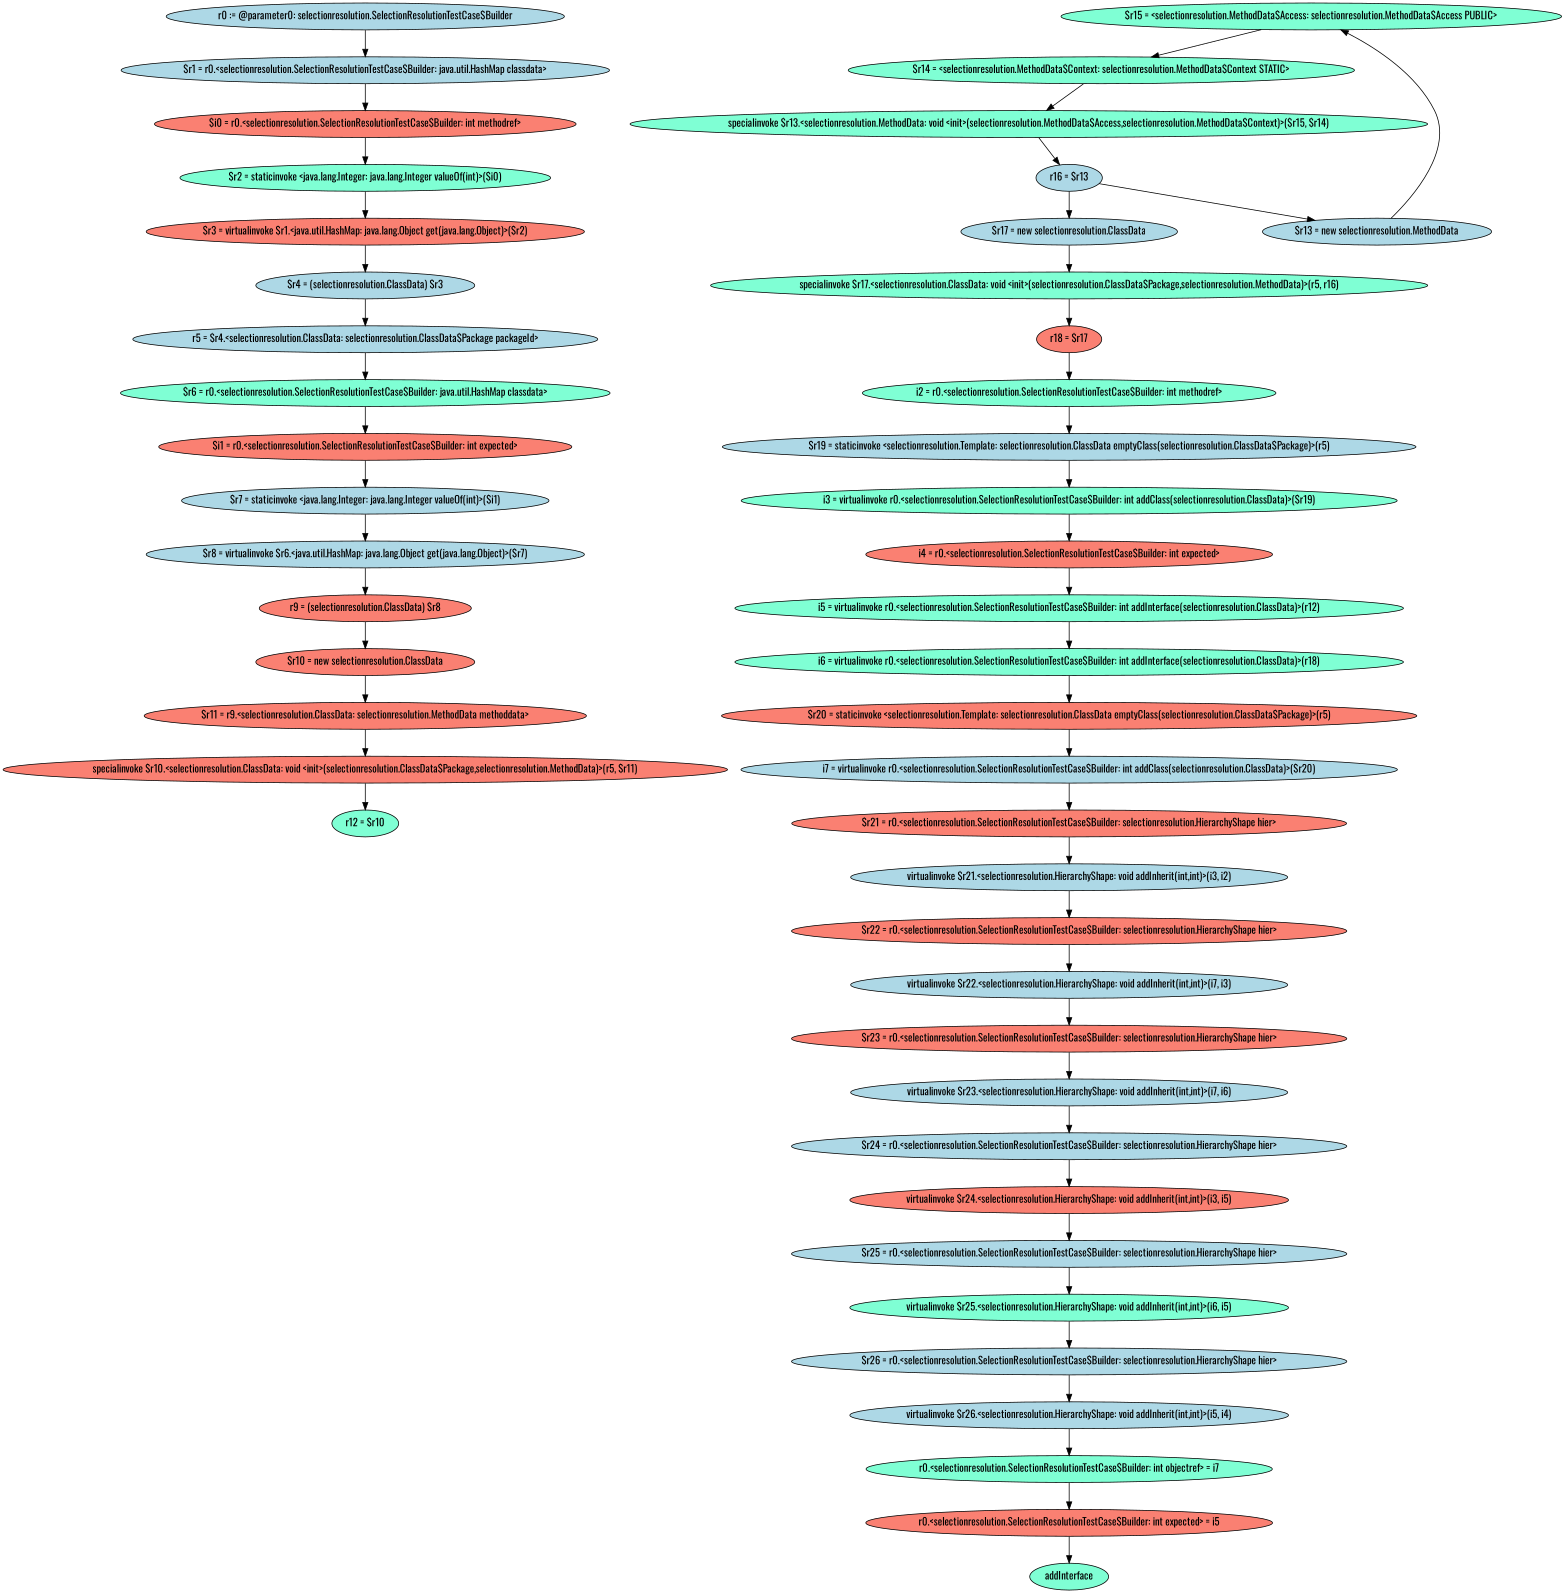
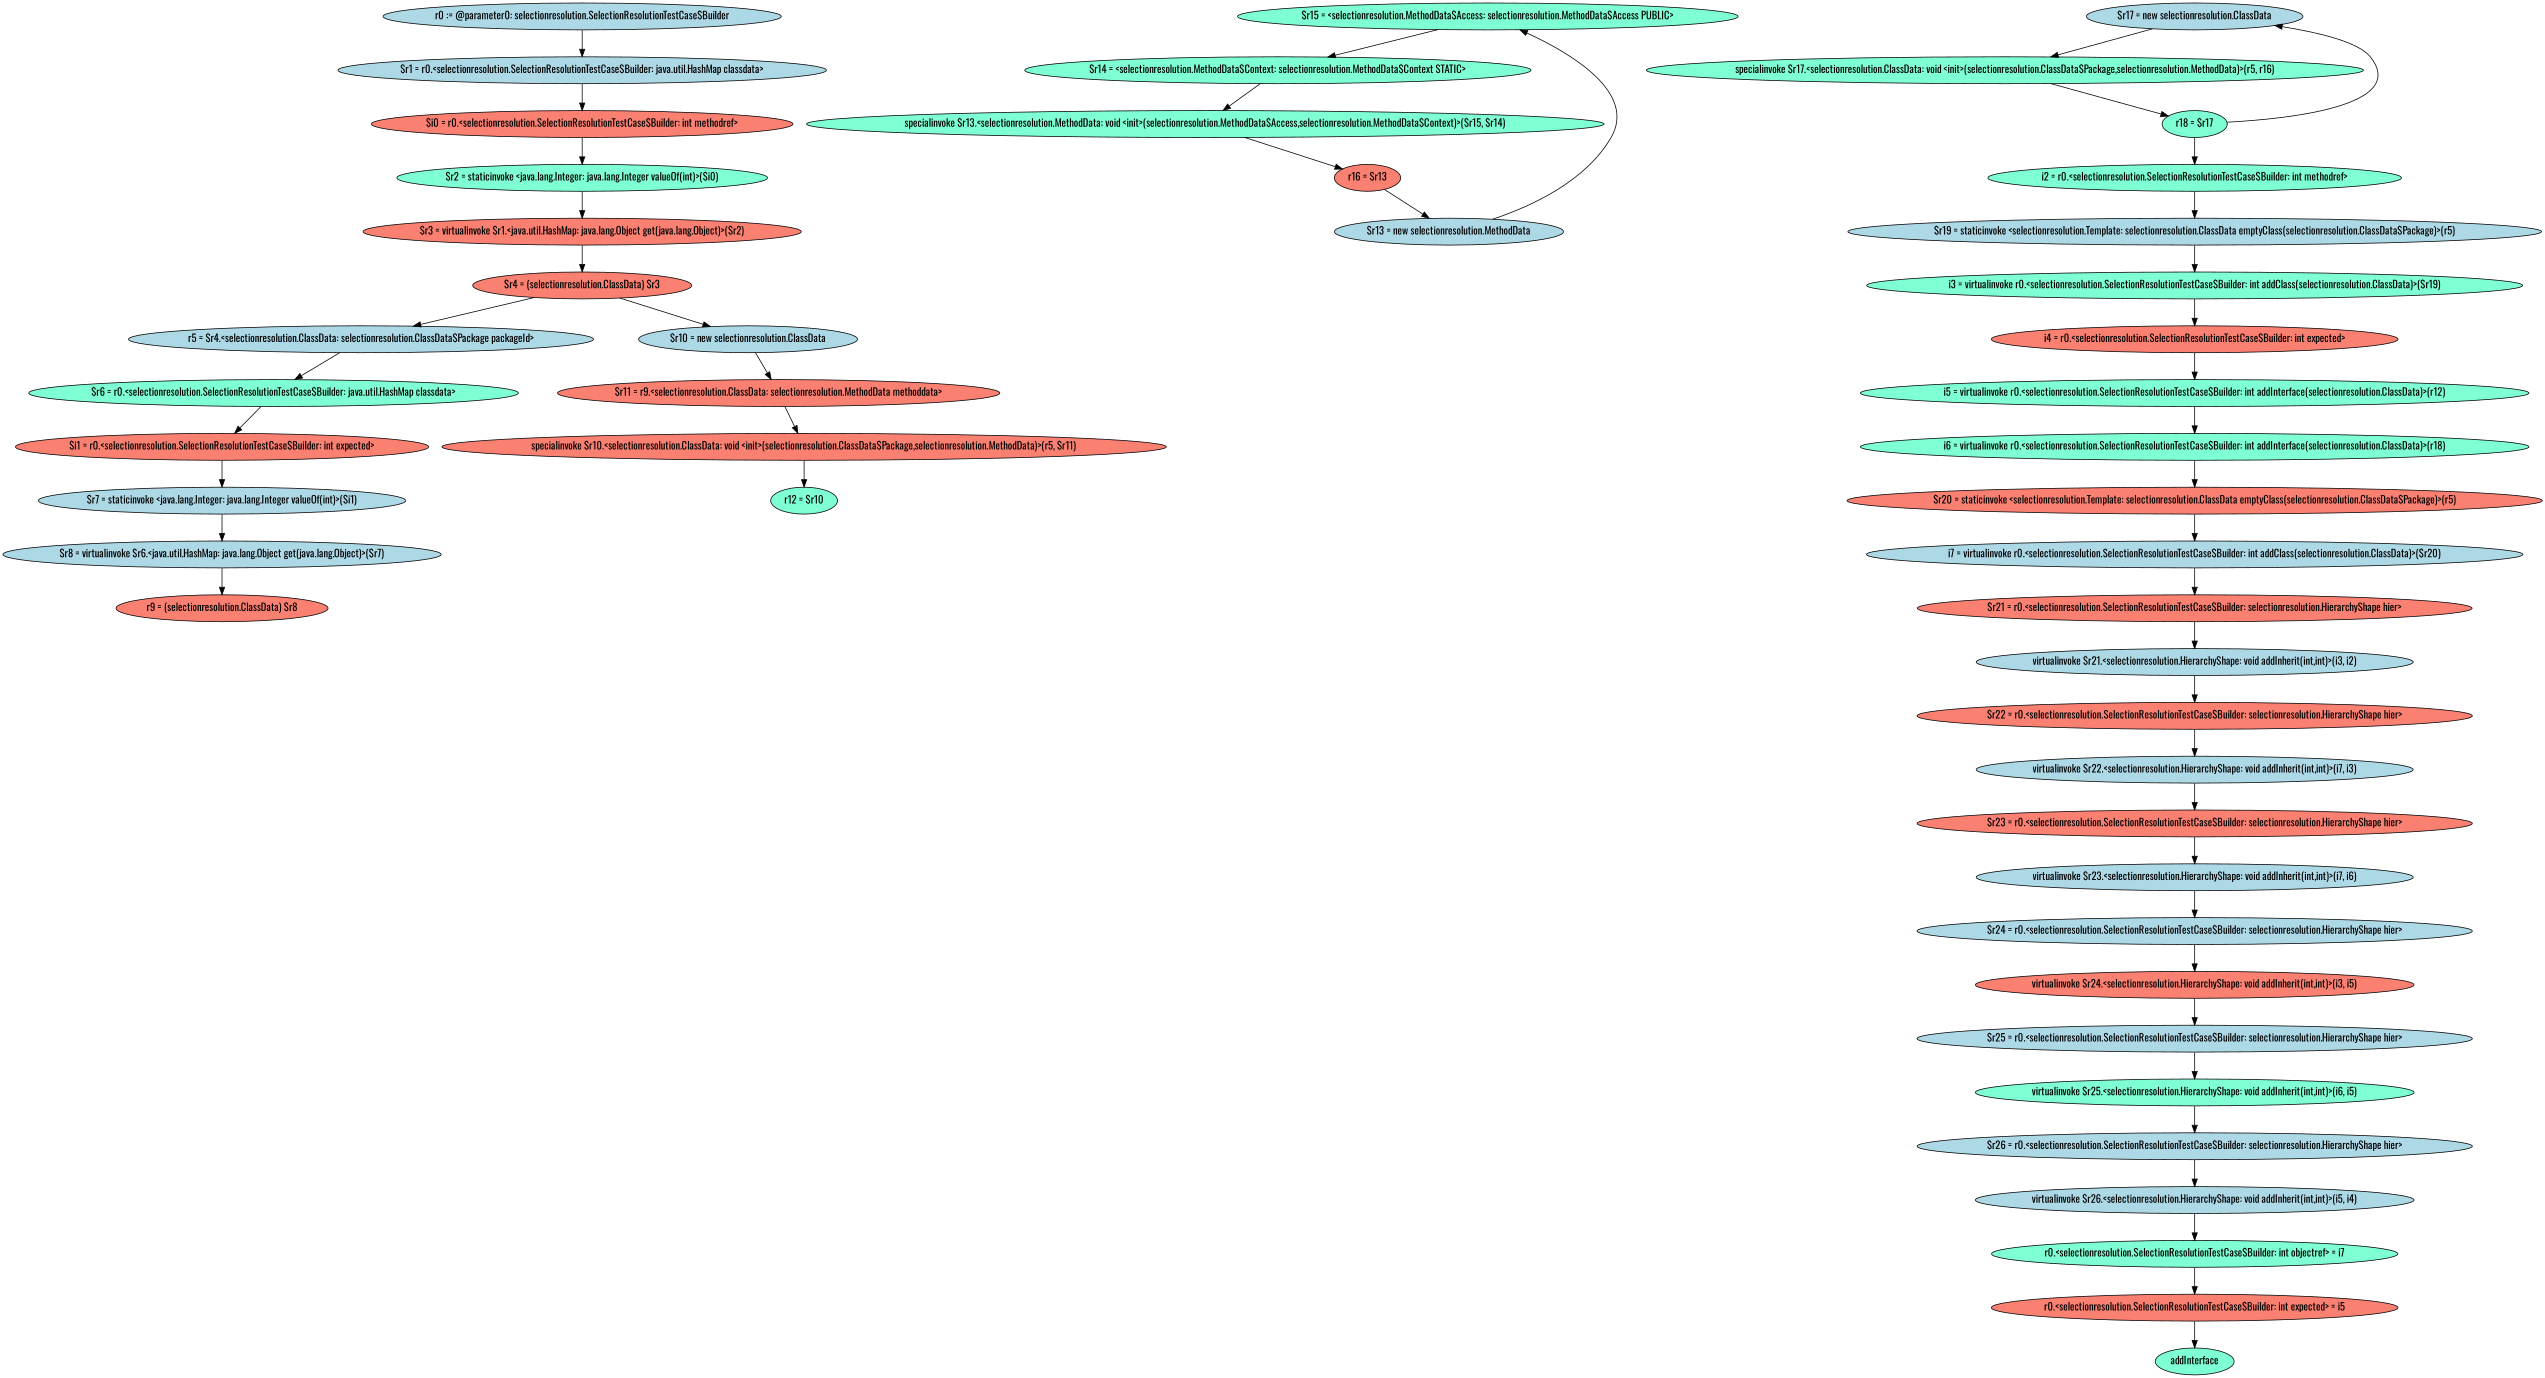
node "r16 = $r13": fillcolor lightblue -> salmon
edge "r16 = $r13" -> "$r17 = new selectionresolution.ClassData": now "r18 = $r17" -> "$r17 = new selectionresolution.ClassData"
node "$r4 = (selectionresolution.ClassData) $r3": fillcolor lightblue -> salmon
node "r18 = $r17": fillcolor salmon -> aquamarine
edge "r9 = (selectionresolution.ClassData) $r8" -> "$r10 = new selectionresolution.ClassData": now "$r4 = (selectionresolution.ClassData) $r3" -> "$r10 = new selectionresolution.ClassData"
node "$r10 = new selectionresolution.ClassData": fillcolor salmon -> lightblue
